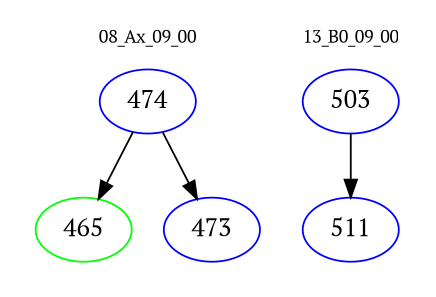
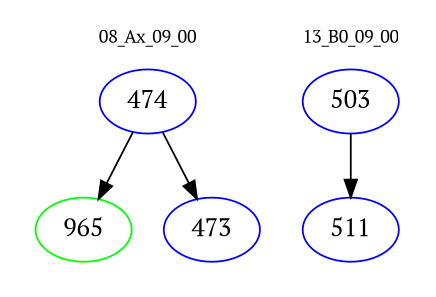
node "465": label "465" -> "965"
